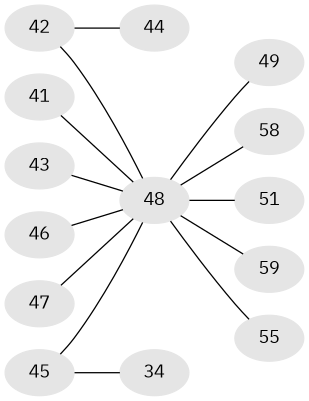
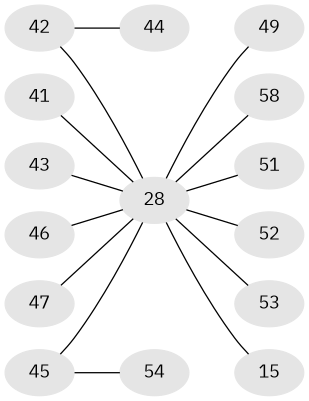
node "48": label "48" -> "28"
node "52": added
node "59": label "59" -> "53"
node "55": label "55" -> "15"
node "34": label "34" -> "54"
